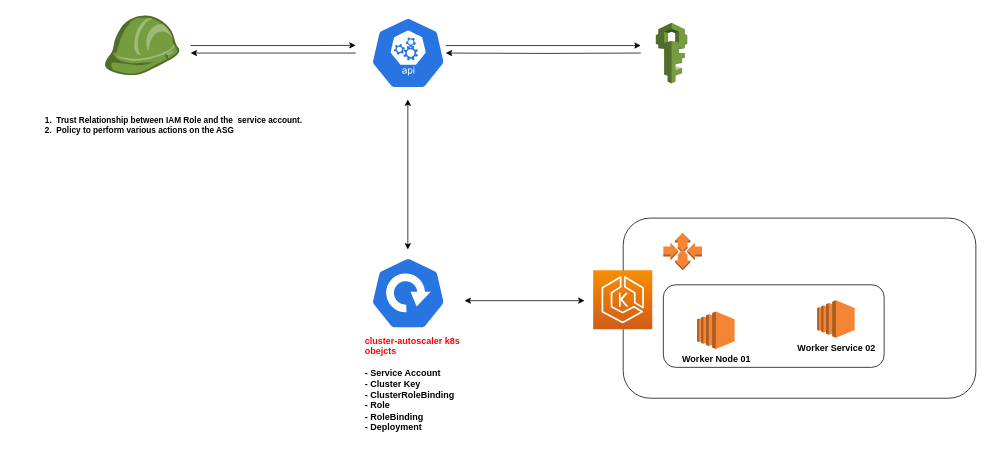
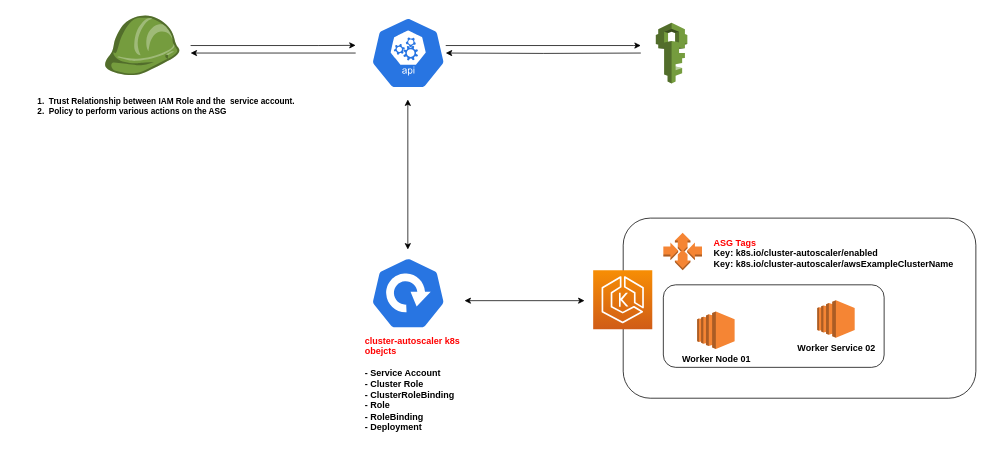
node "Trust Relationship between IAM Role and the service account. Policy to perform various actions on the ASG": moved (165, 127) -> (158, 108)
node "ASG Tags Key: k8s.io/cluster-autoscaler/enabled Key: k8s.io/cluster-autoscaler/awsExampleClusterName": added
node "cluster-autoscaler k8s obejcts - Service Account - Cluster Key - ClusterRoleBinding - Role - RoleBinding - Deployment": label "cluster-autoscaler k8s obejcts - Service Account - Cluster Key - ClusterRoleBinding - Role - RoleBinding - Deployment" -> "cluster-autoscaler k8s obejcts - Service Account - Cluster Role - ClusterRoleBinding - Role - RoleBinding - Deployment"
